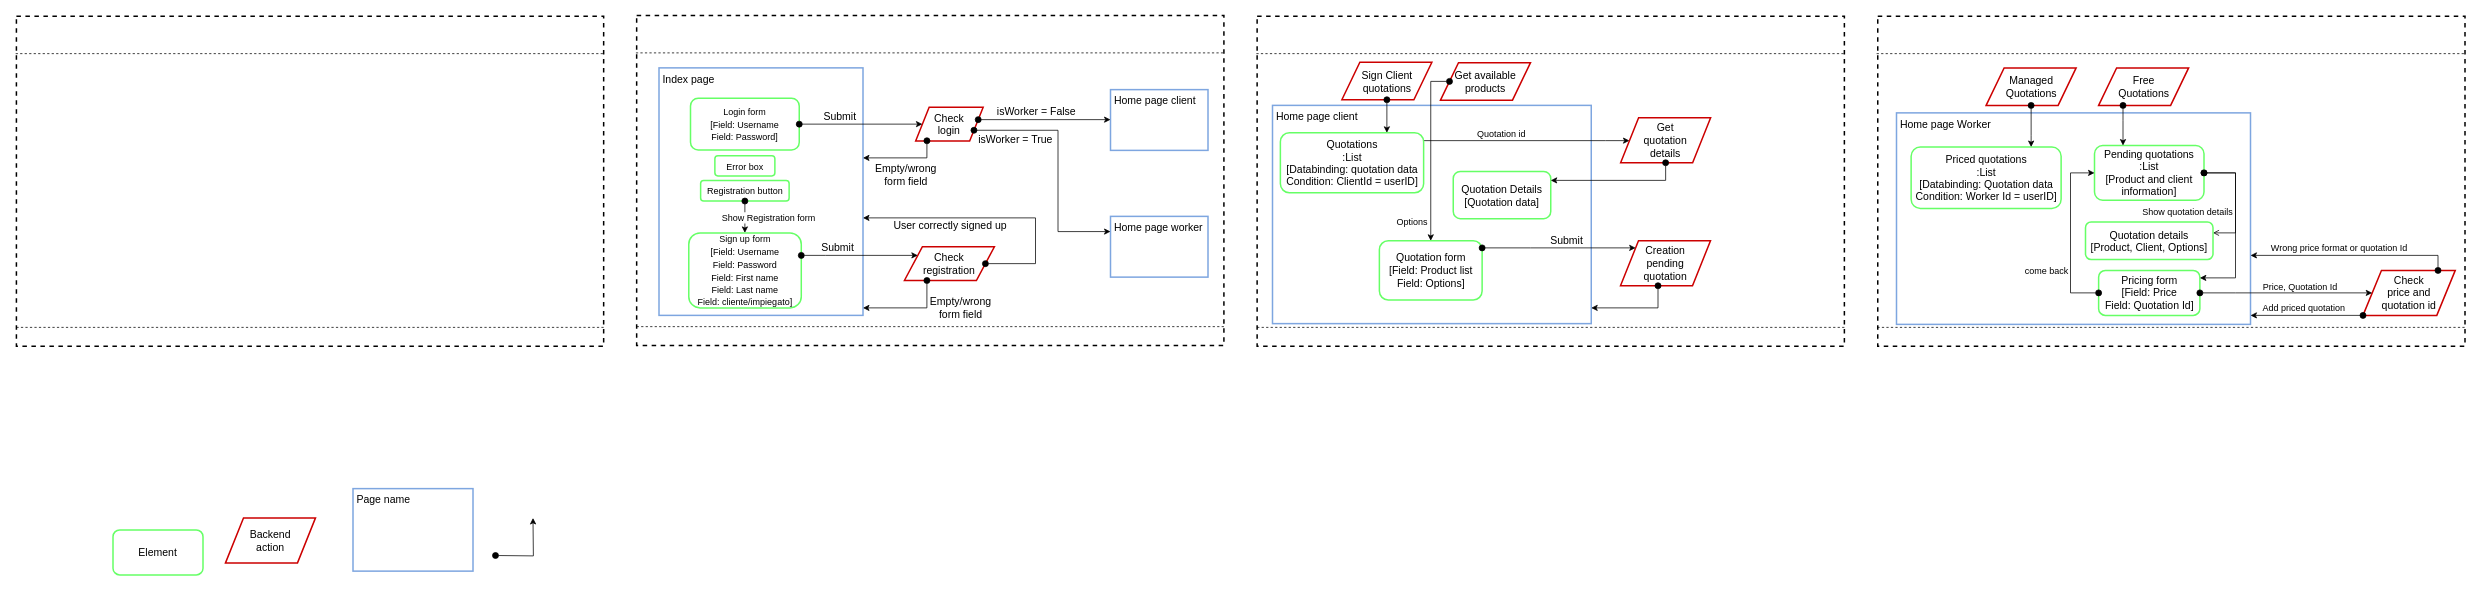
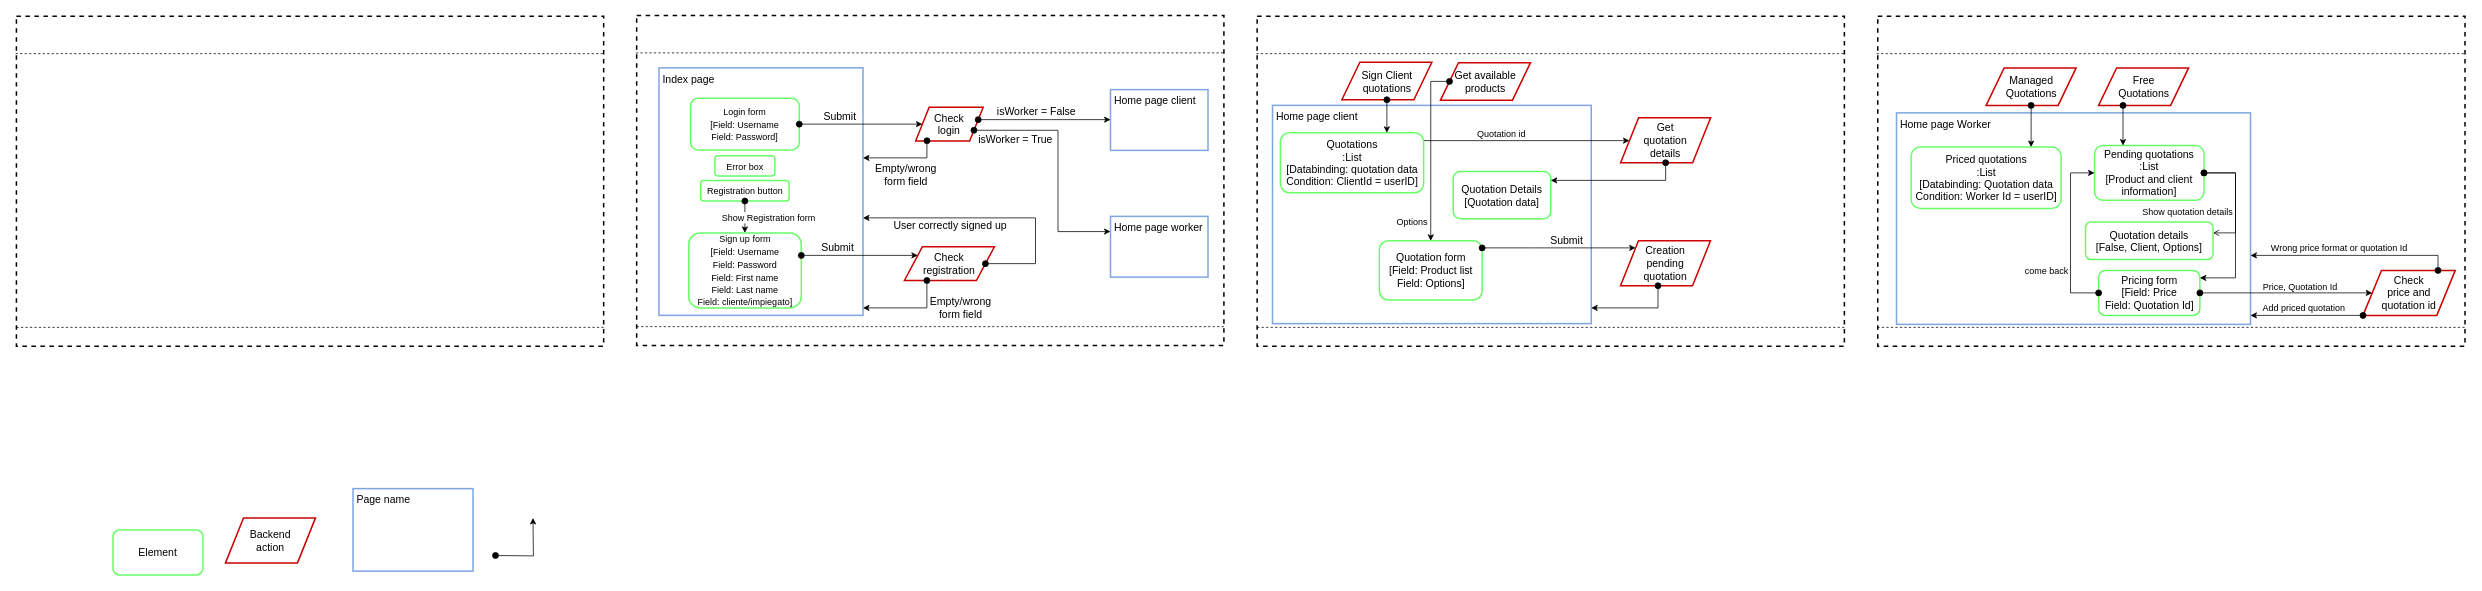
node "Quotation details [Product, Client, Options]": label "Quotation details [Product, Client, Options]" -> "Quotation details [False, Client, Options]"
